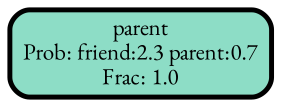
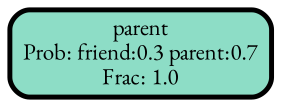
node "parent Prob: friend:2.3 parent:0.7 Frac: 1.0": label "parent Prob: friend:2.3 parent:0.7 Frac: 1.0" -> "parent Prob: friend:0.3 parent:0.7 Frac: 1.0"
